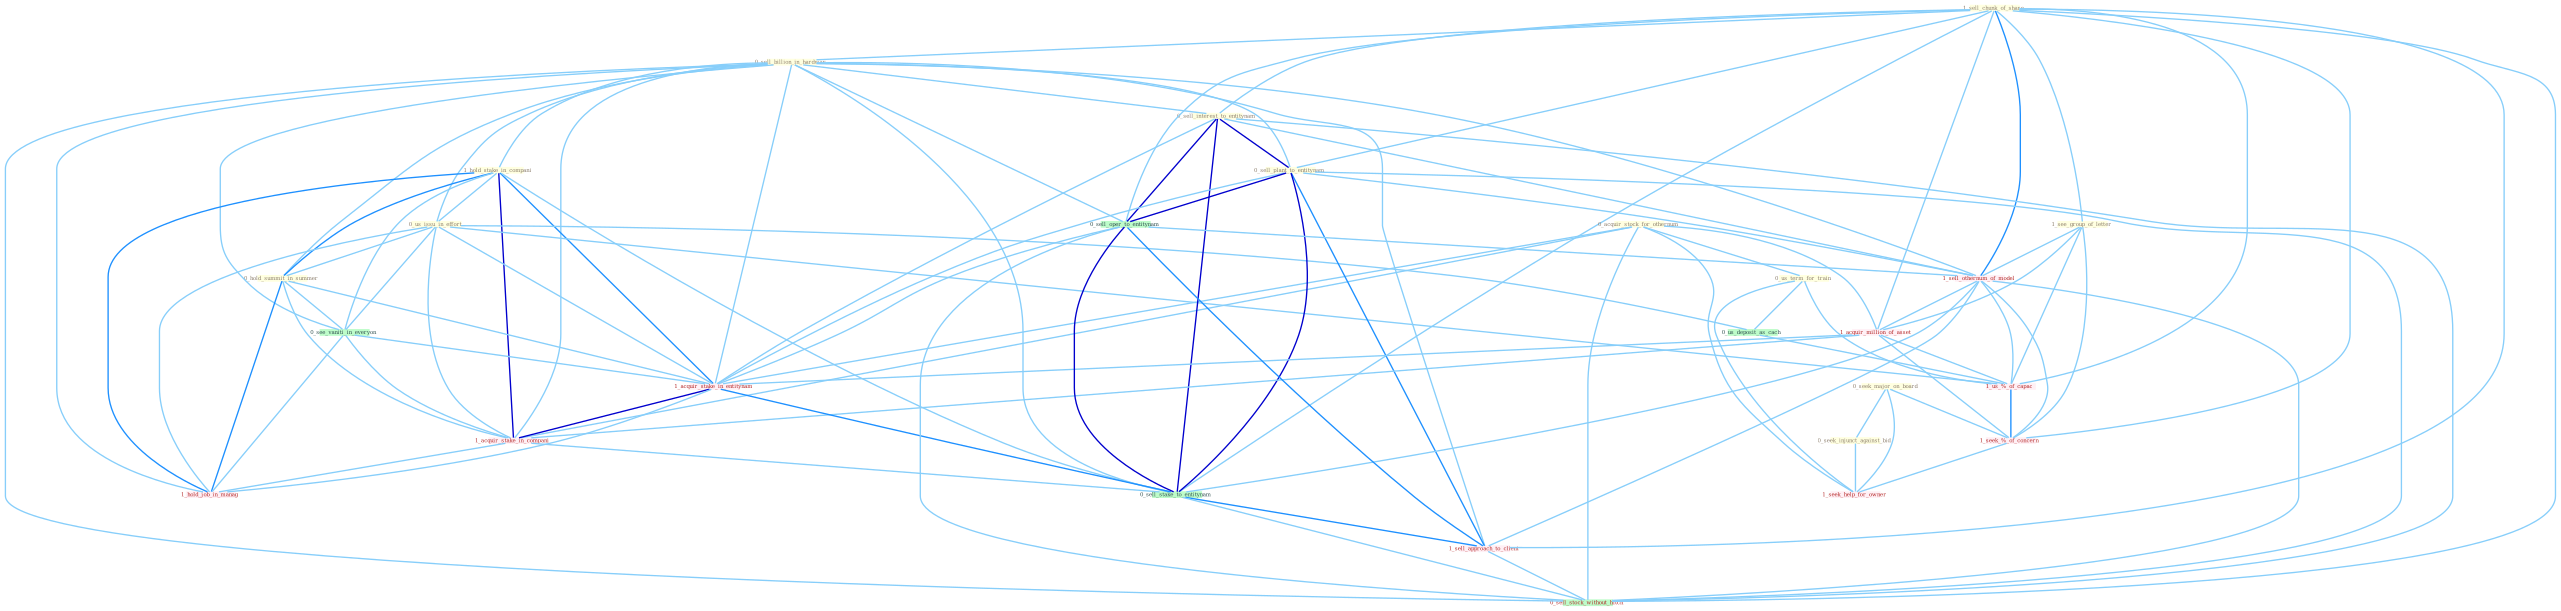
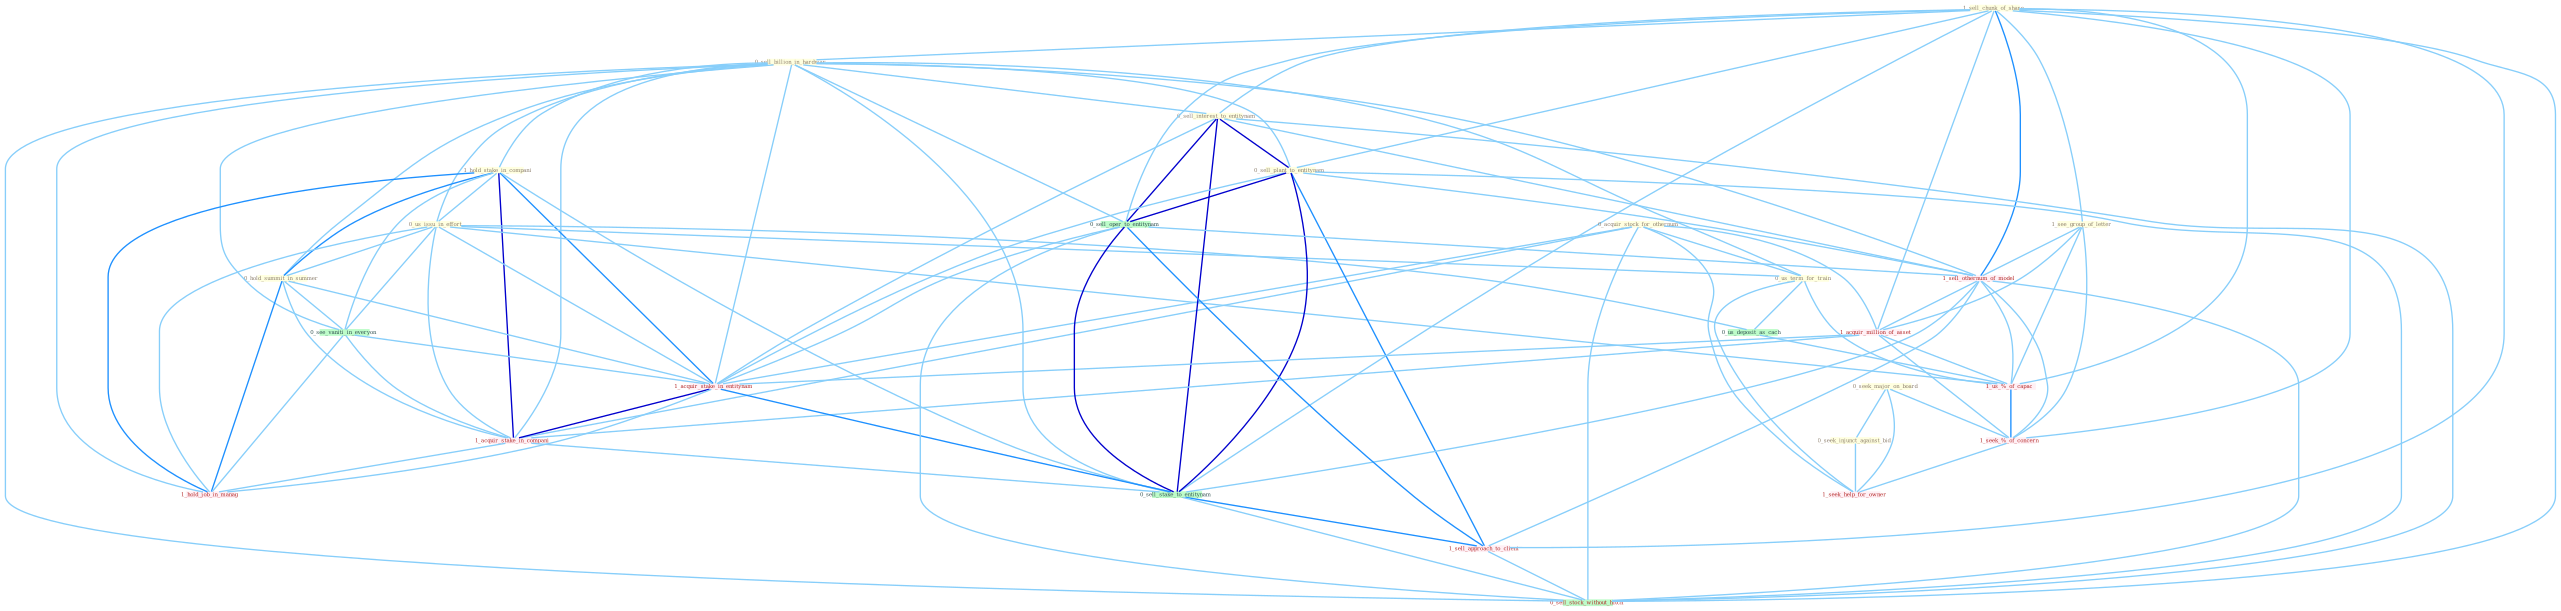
edge "0_sell_billion_in_hardwar" -- "1_sell_approach_to_client": now "0_sell_billion_in_hardwar" -- "0_us_term_for_train"
edge "0_us_issu_in_effort" -- "0_us_term_for_train": added
